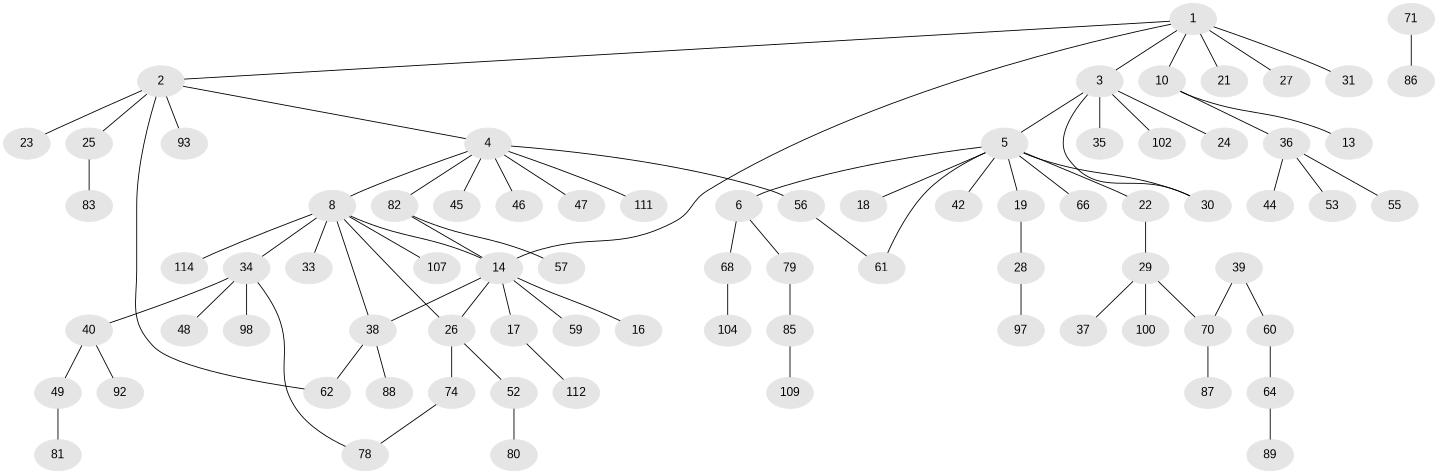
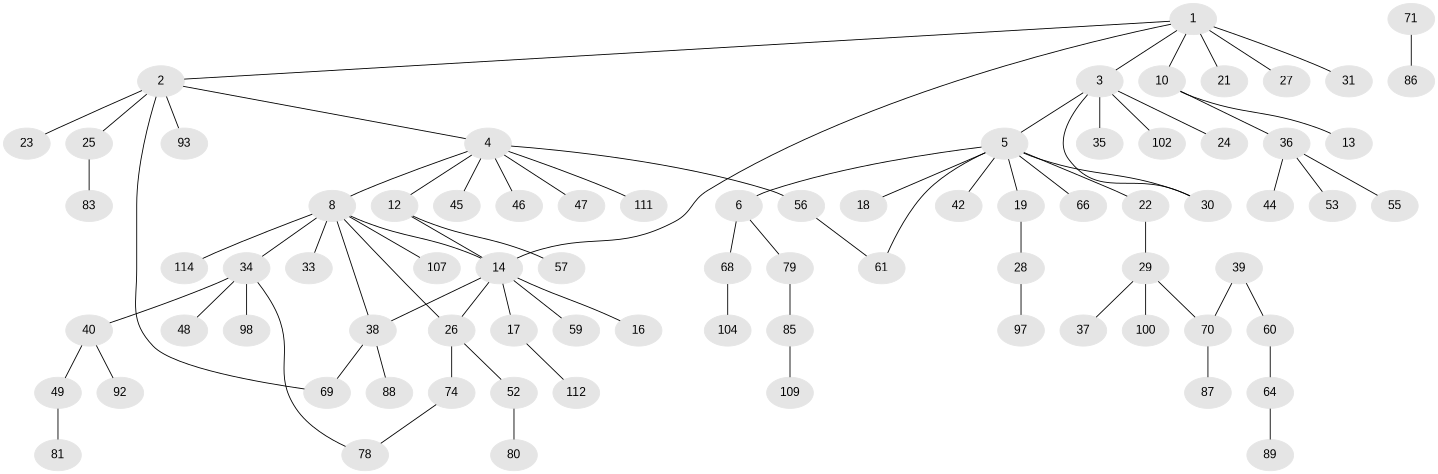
node "82": label "82" -> "12"
node "62": label "62" -> "69"
